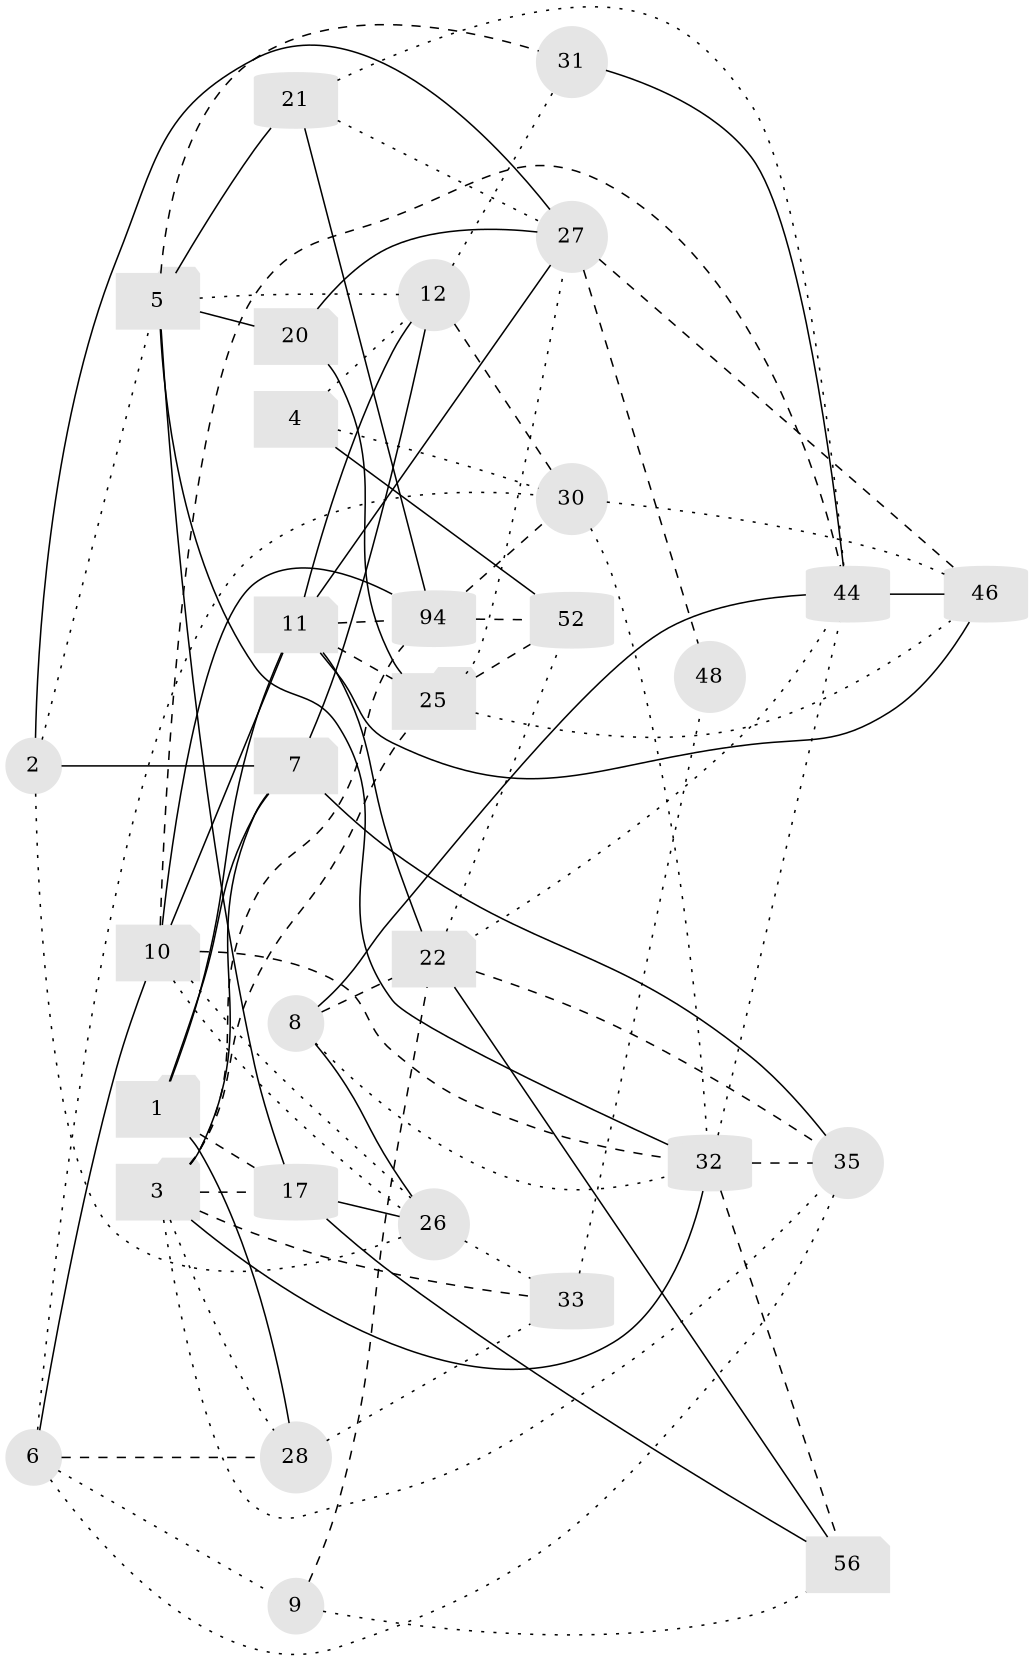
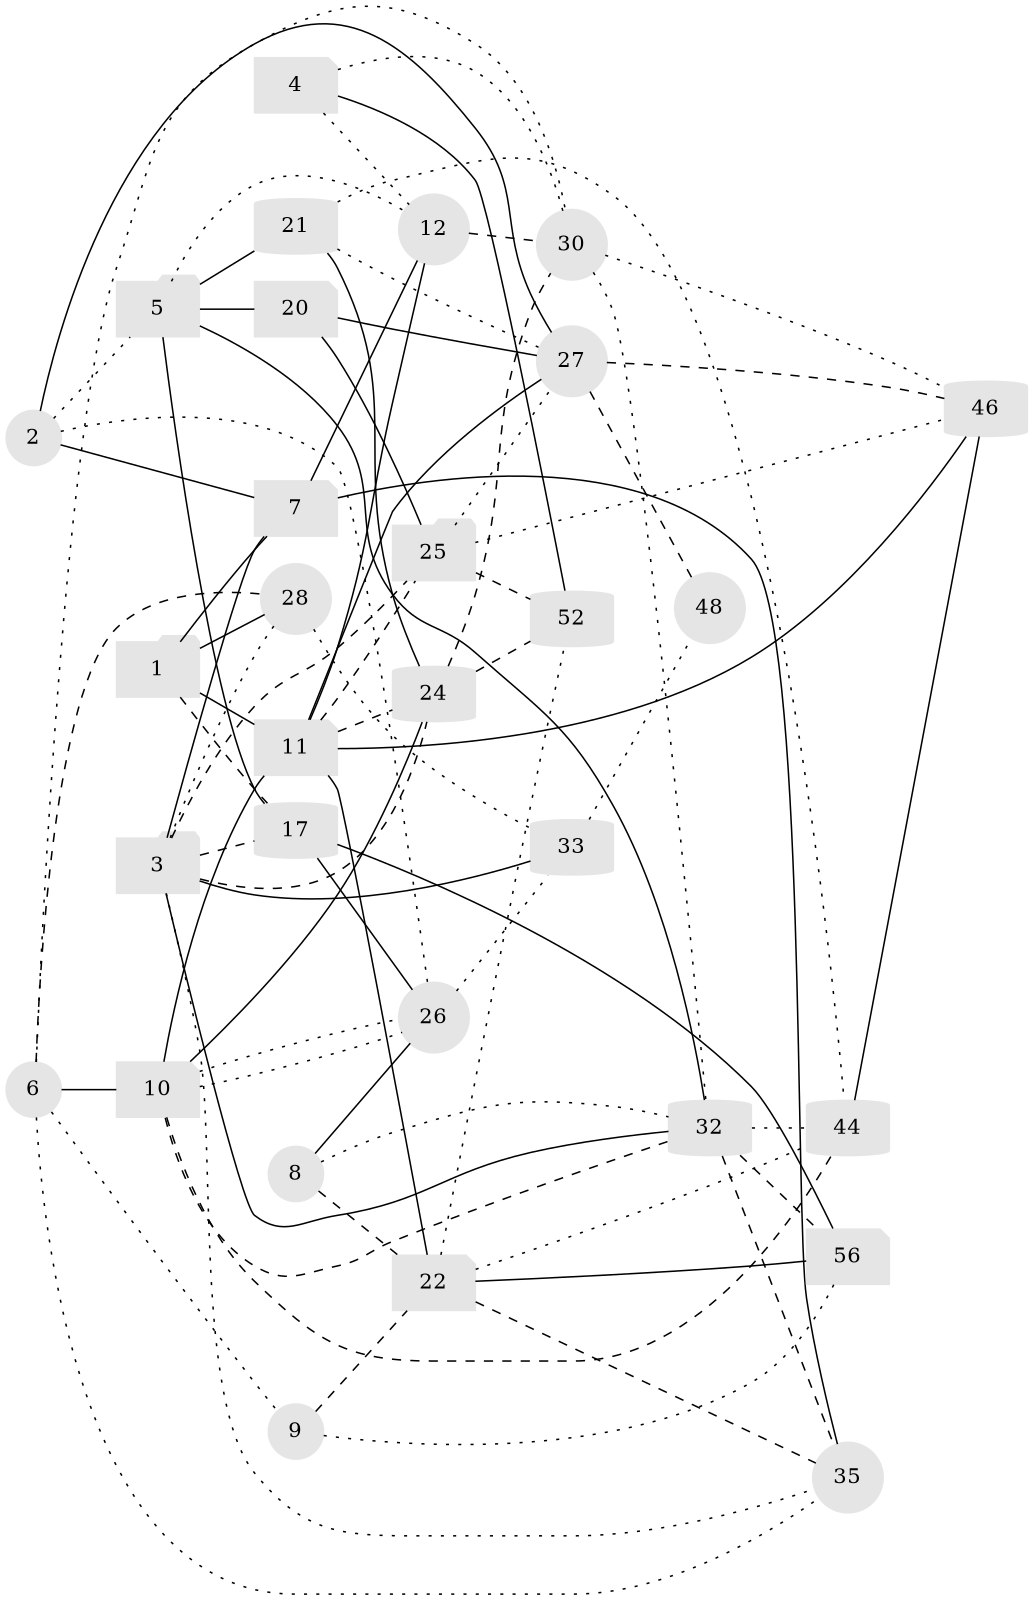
node "31": removed
node "94": label "94" -> "24"
edge "44" -- "8": removed
edge "3" -- "33": style dashed -> solid
